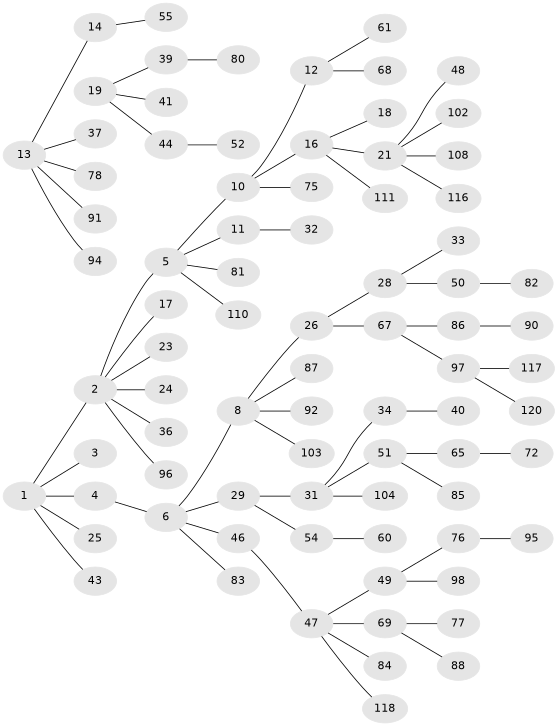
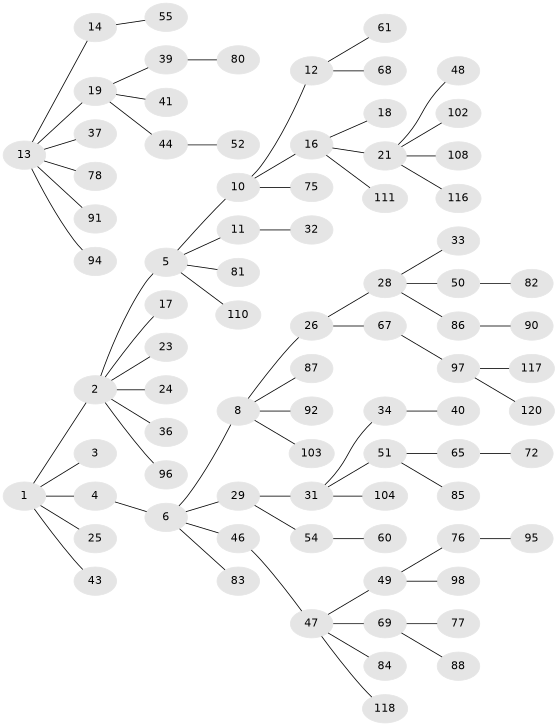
edge "19" -- "13": added
edge "67" -- "86": now "28" -- "86"
